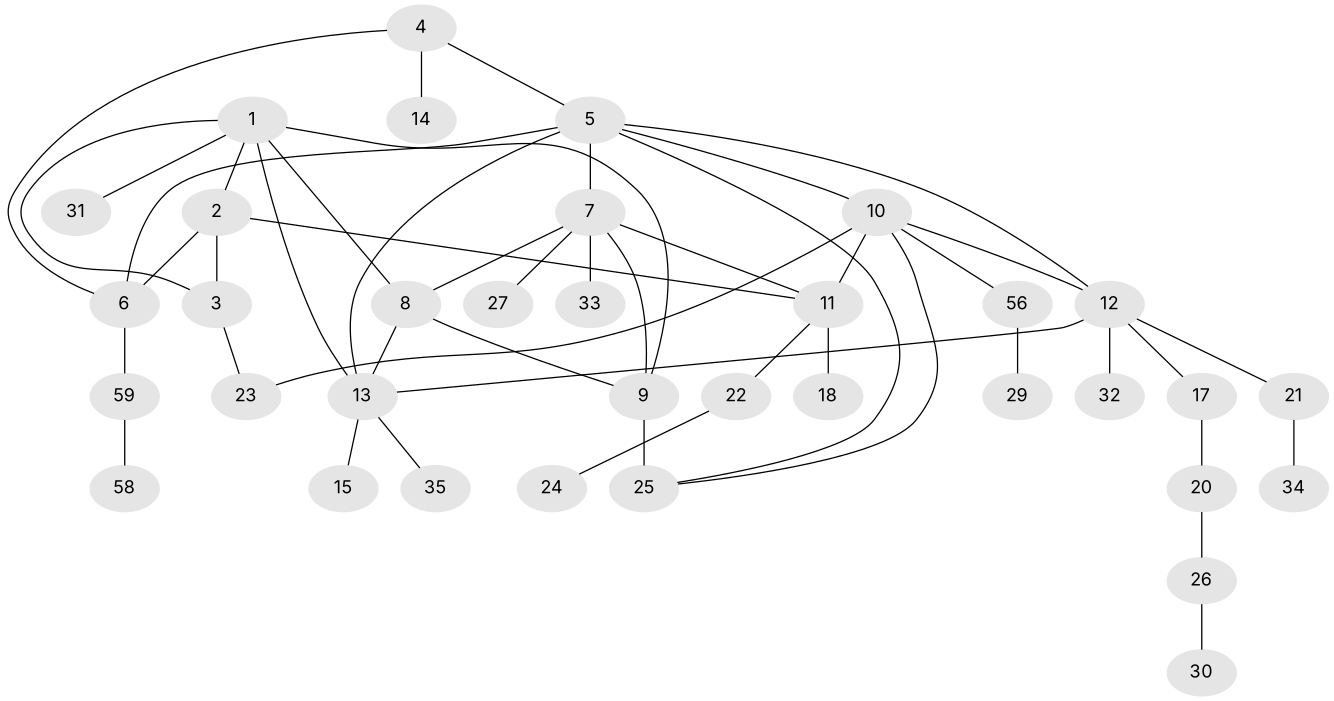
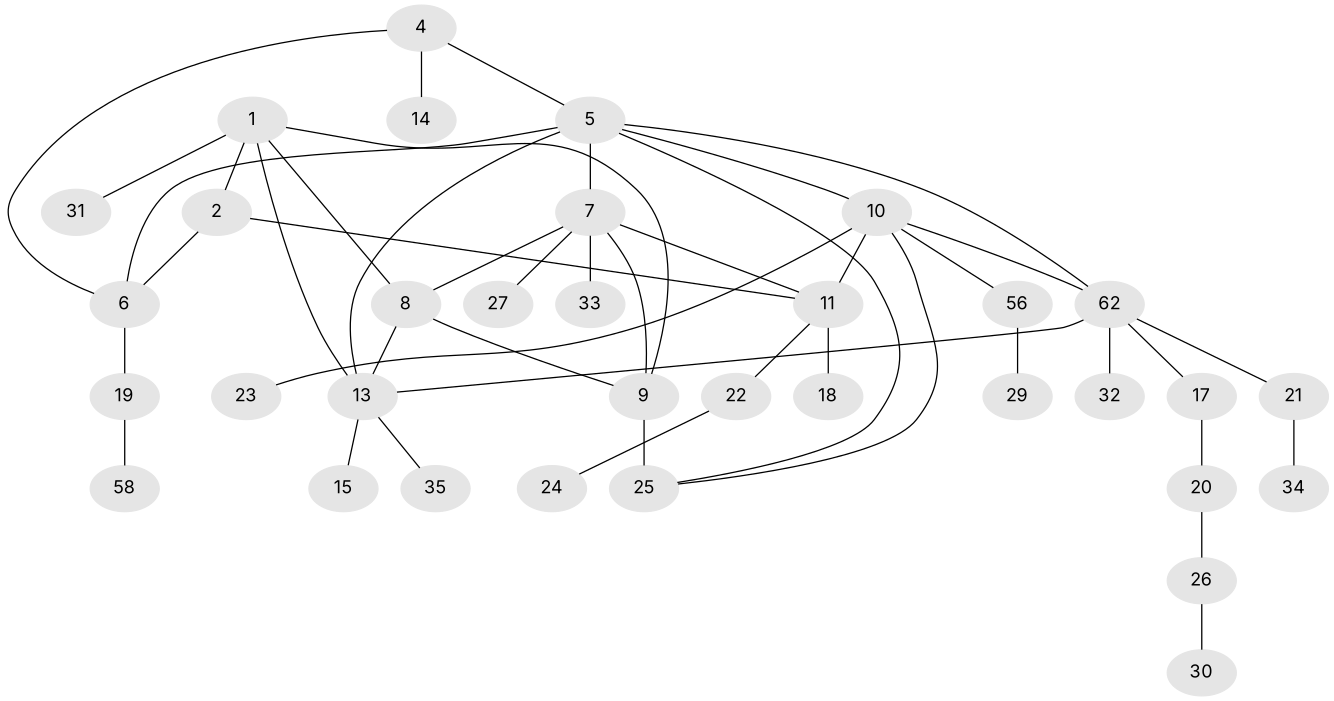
node "3": removed
node "12": label "12" -> "62"
node "59": label "59" -> "19"
